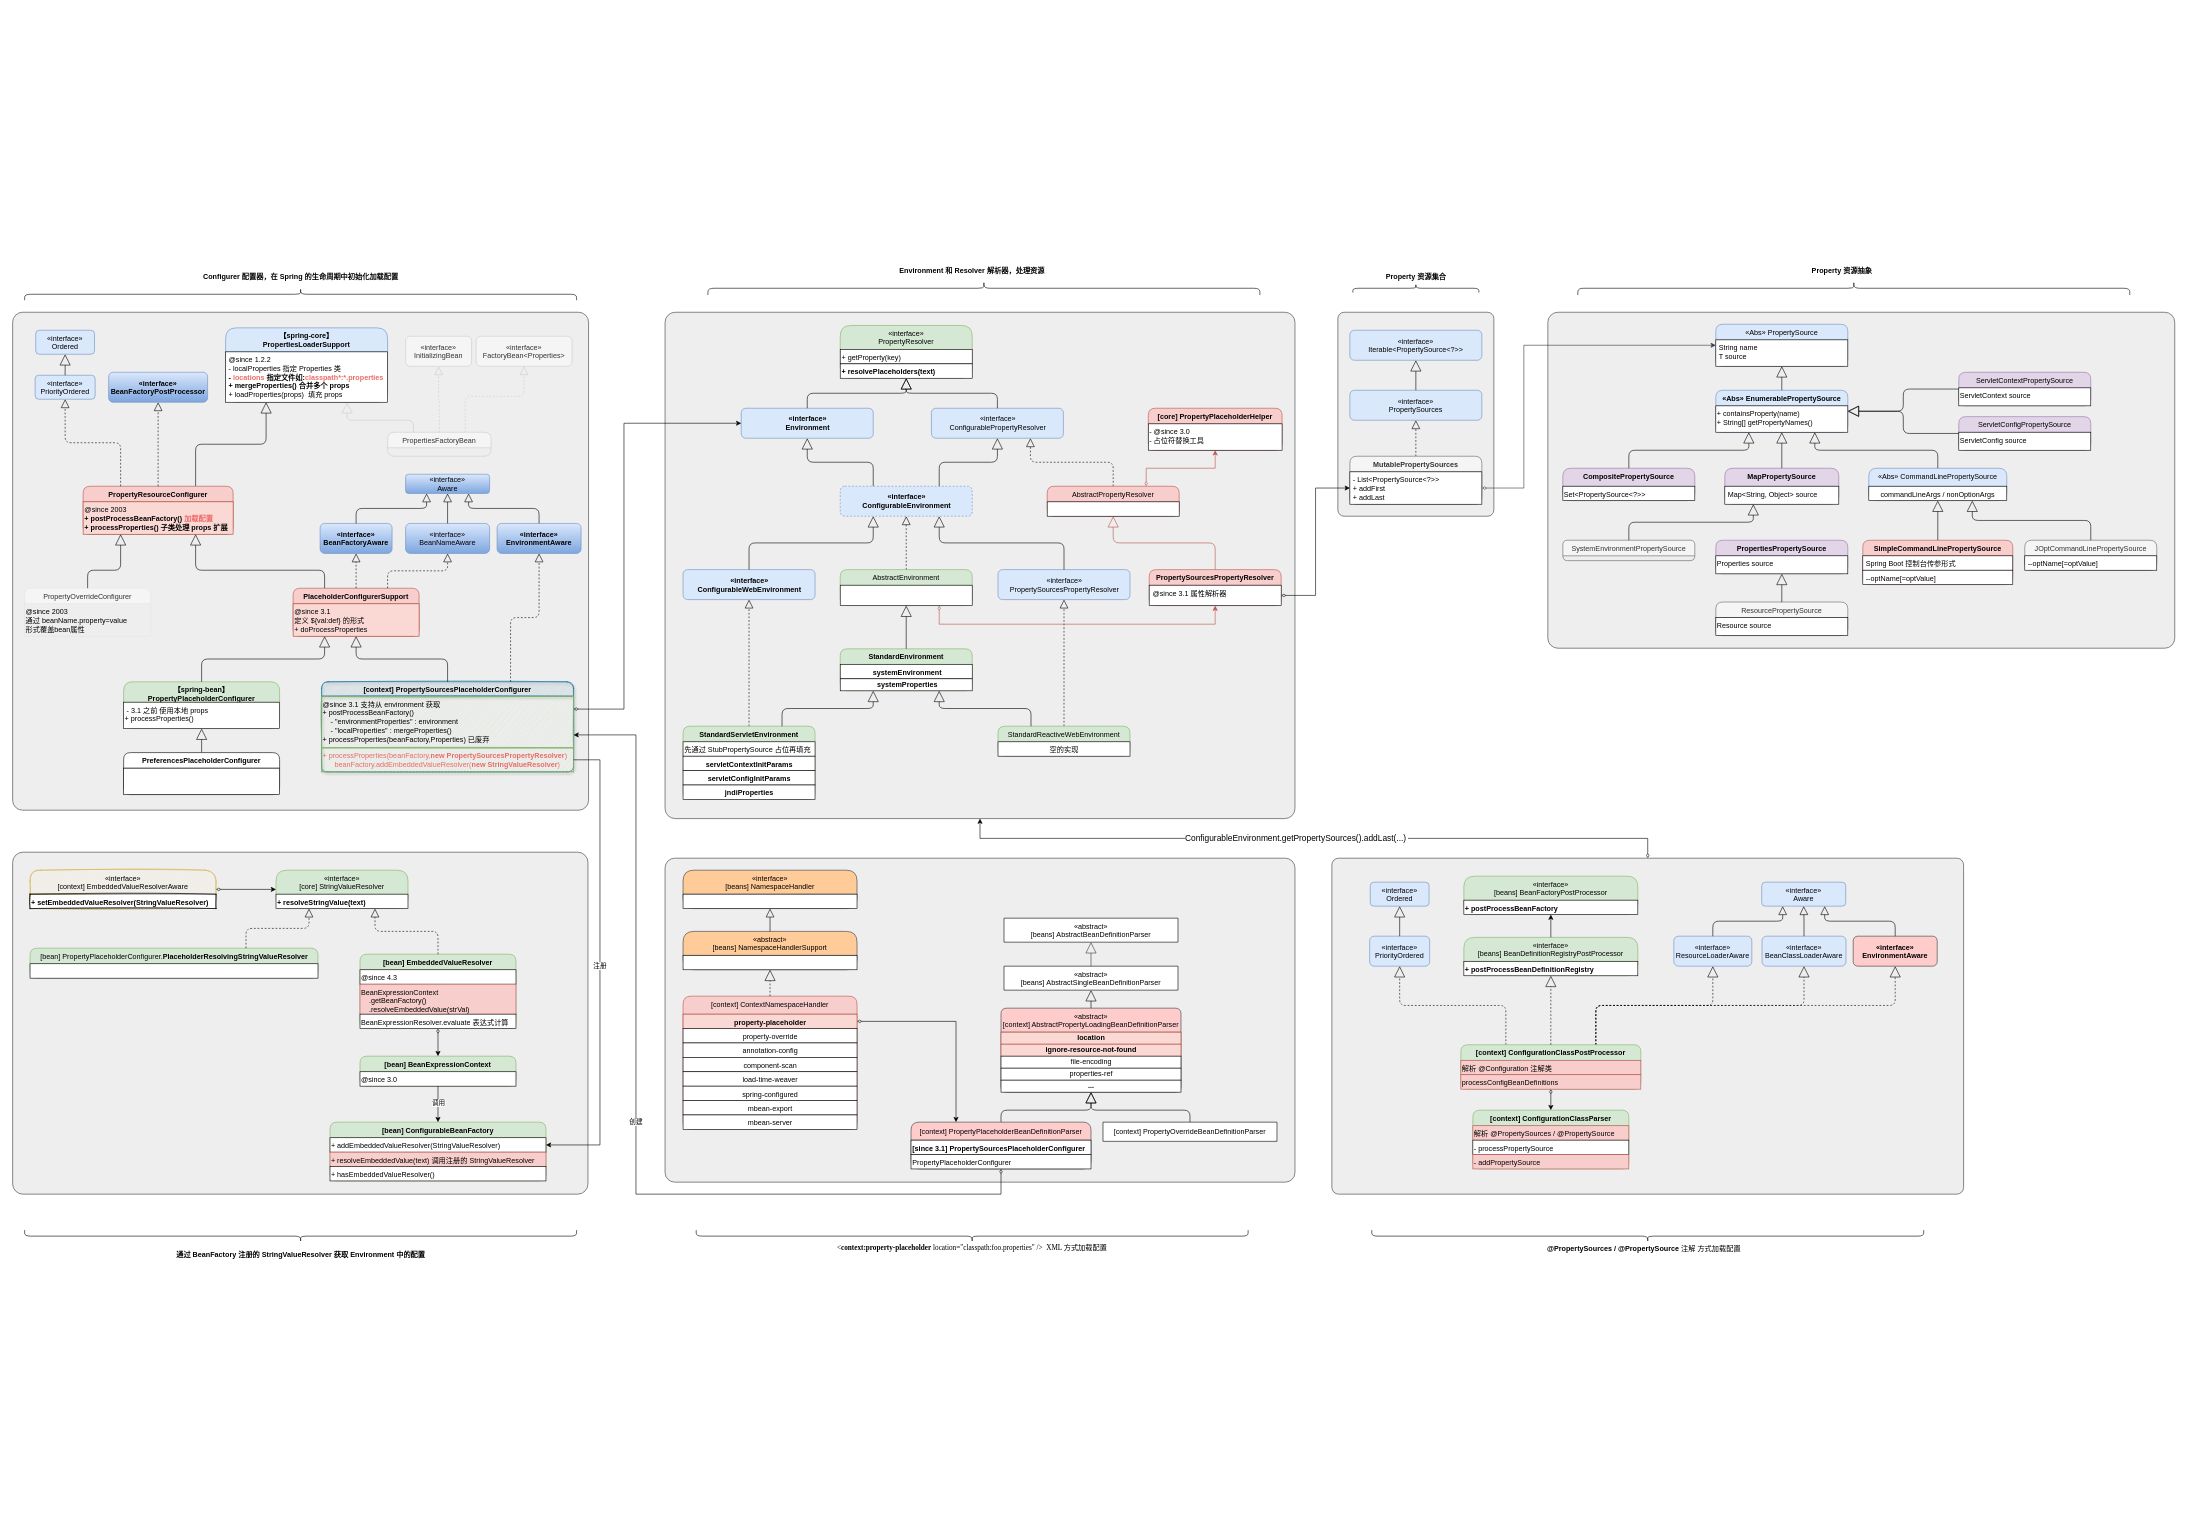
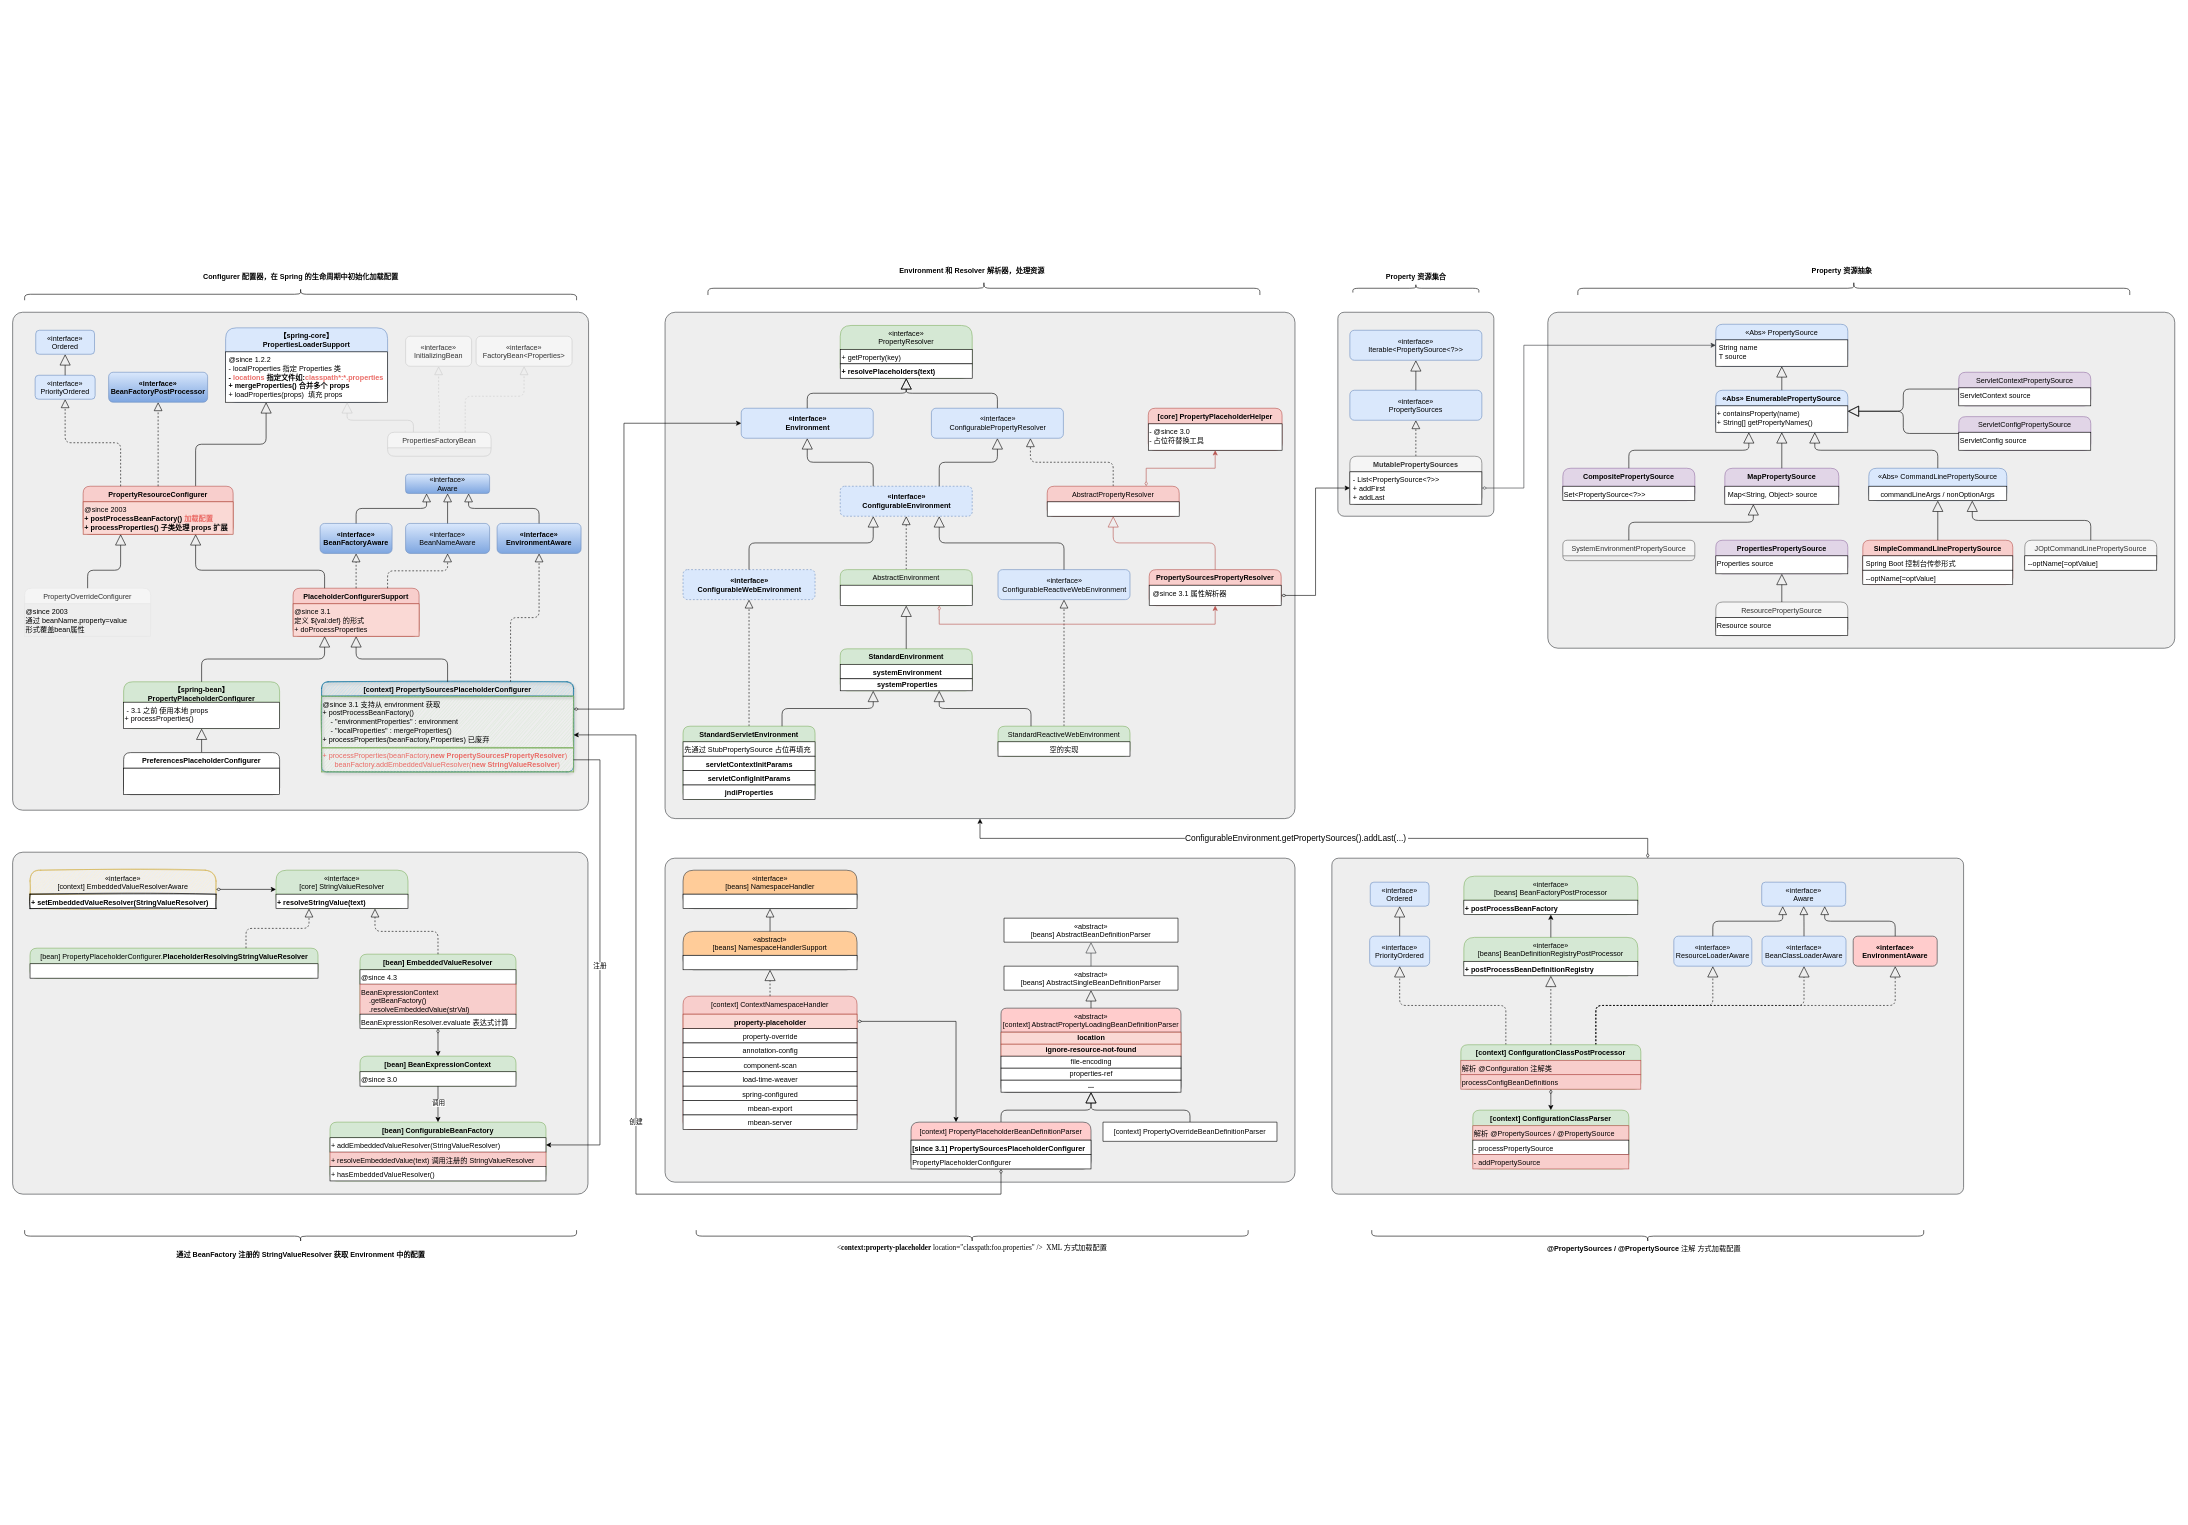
node "«interface» ConfigurableWebEnvironment": style solid -> dashed
node "«interface» PropertySourcesPropertyResolver": label "«interface» PropertySourcesPropertyResolver" -> "«interface» ConfigurableReactiveWebEnvironment"
